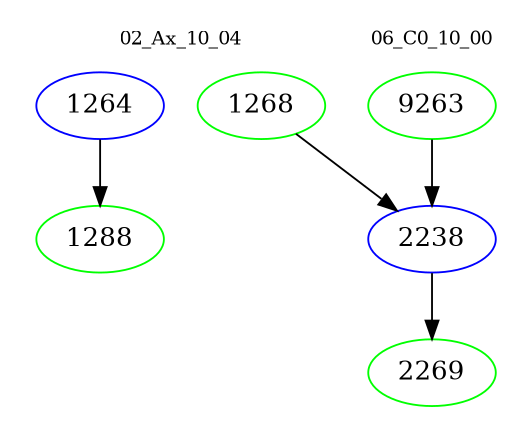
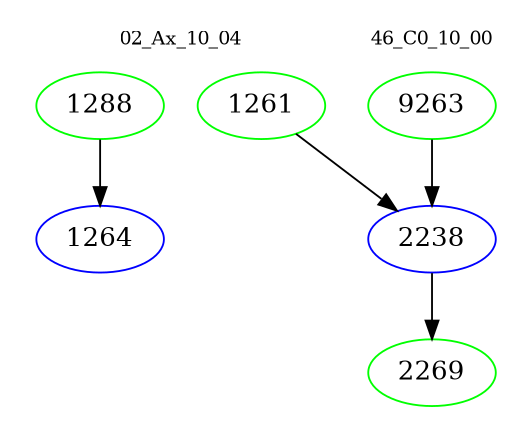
cluster "06_C0_10_00": label "06_C0_10_00" -> "46_C0_10_00"
node "1268": label "1268" -> "1261"
edge "1264" -> "1288": reversed
